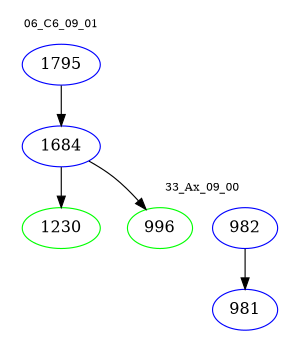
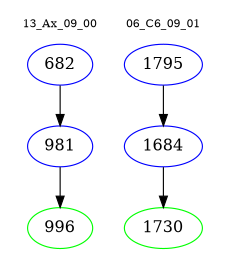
edge "1684" -> "996": now "981" -> "996"
cluster "33_Ax_09_00": label "33_Ax_09_00" -> "13_Ax_09_00"
node "1230": label "1230" -> "1730"
node "982": label "982" -> "682"
